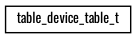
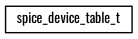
node "table_device_table_t": label "table_device_table_t" -> "spice_device_table_t"
